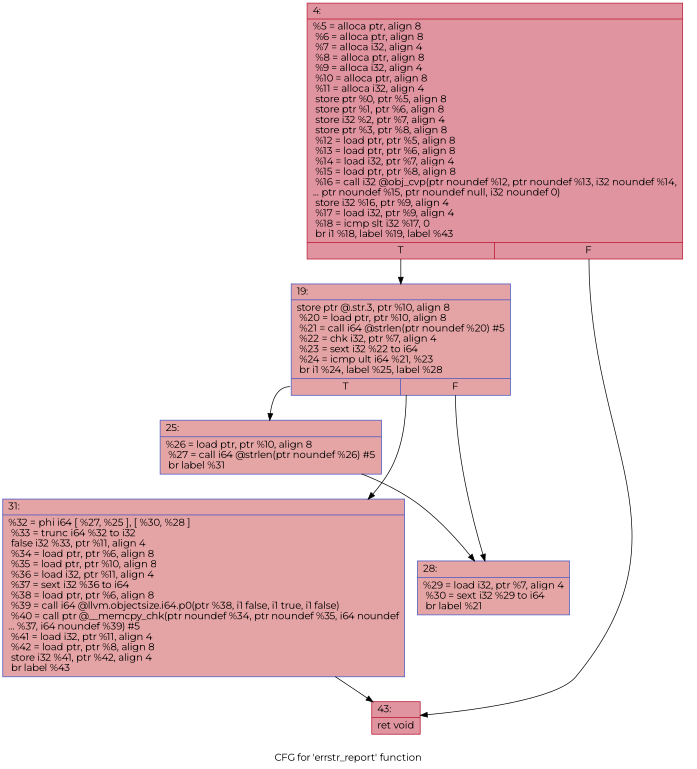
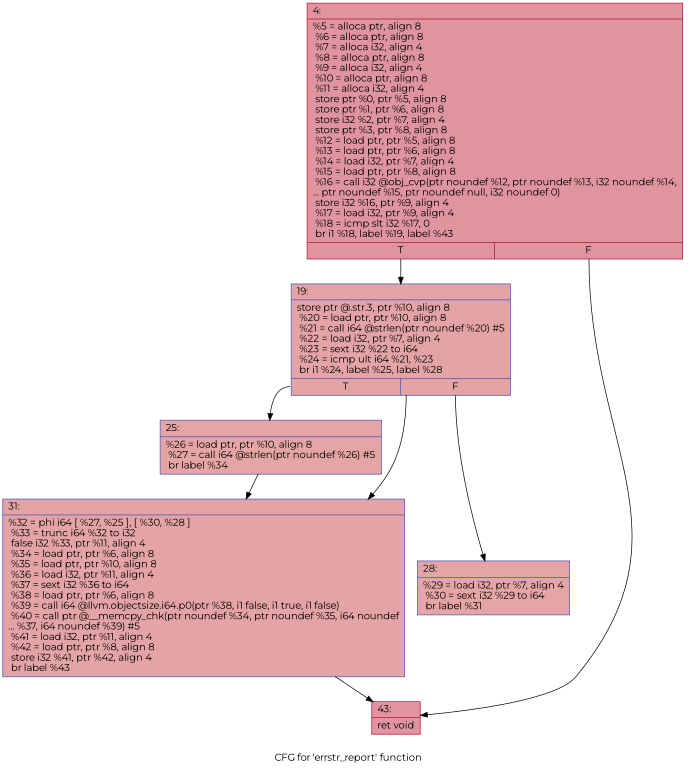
node "19:": text "%22 = chk i32, ptr %7, align 4" -> "%22 = load i32, ptr %7, align 4"
node "25:": text "br label %31" -> "br label %34"
edge "25:" -> "28:": now "25:" -> "31:"
node "28:": text "br label %21" -> "br label %31"
